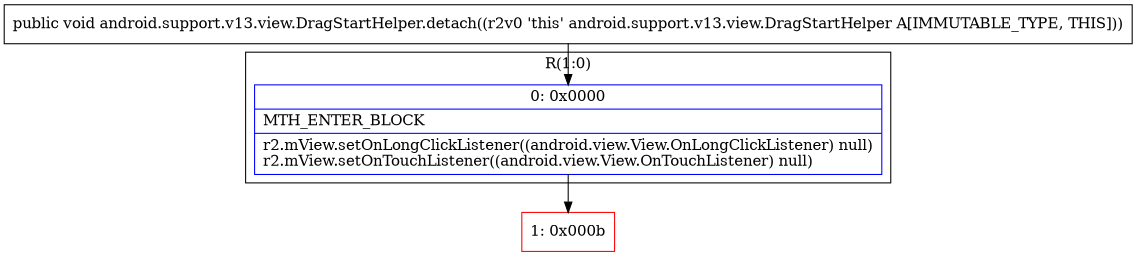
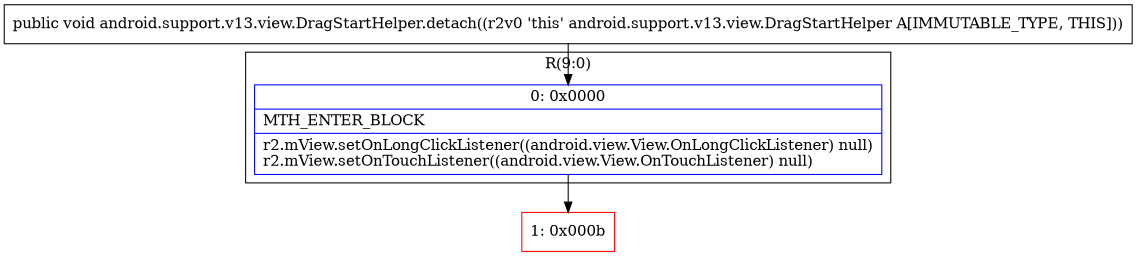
cluster "R(1:0)": label "R(1:0)" -> "R(9:0)"
